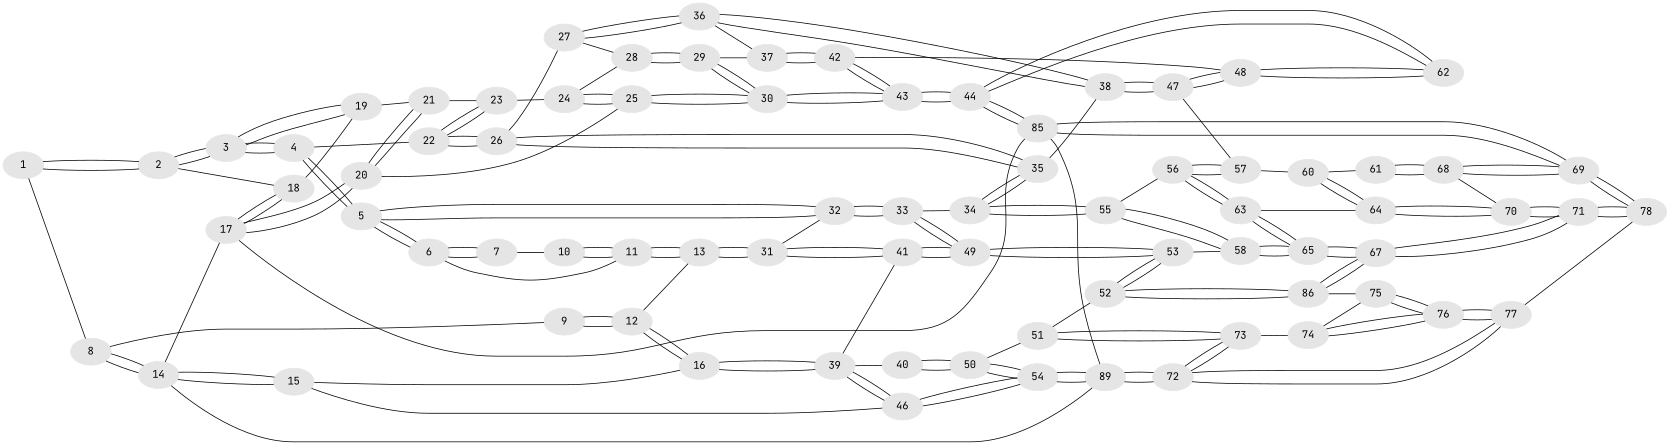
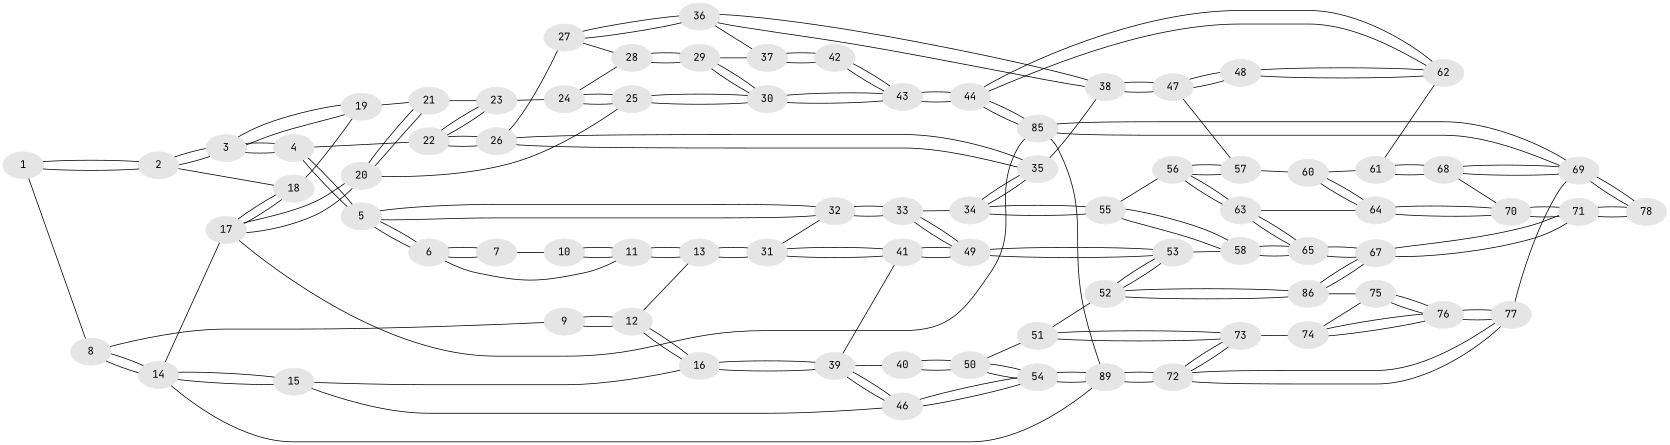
edge "42" -- "48": removed
edge "62" -- "61": added
edge "78" -- "77": now "69" -- "77"
